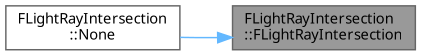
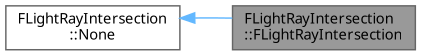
edge "FLightRayIntersection ::None" -> "FLightRayIntersection ::FLightRayIntersection": reversed
